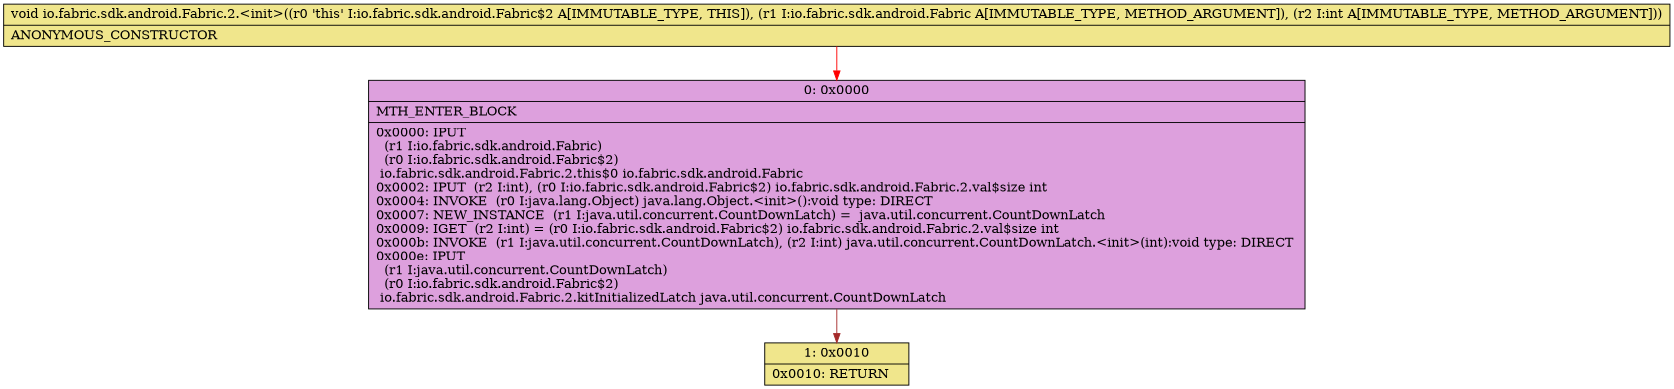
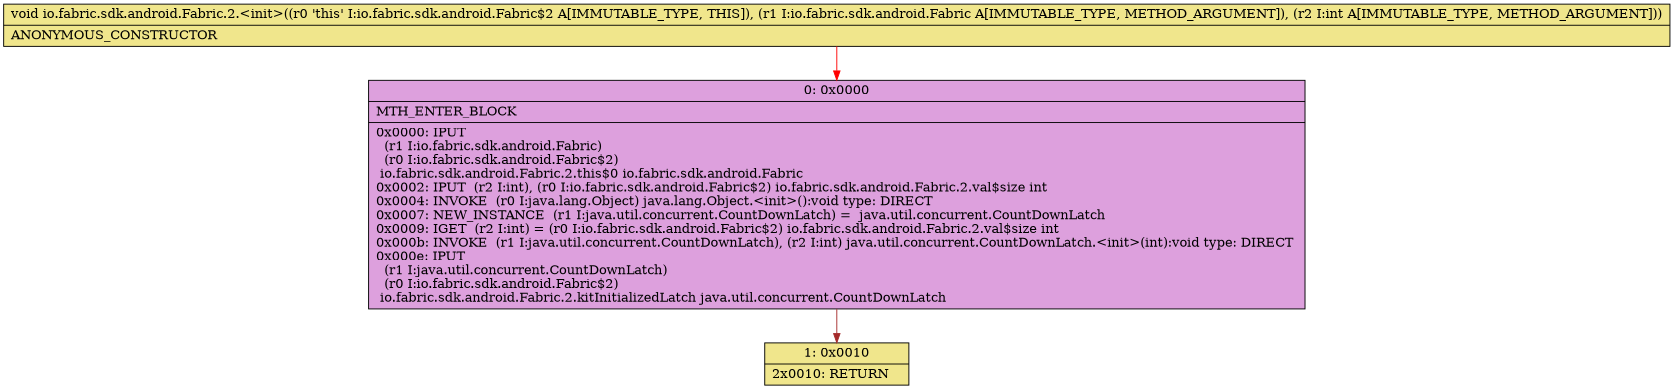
node "1: 0x0010": text "0x0010: RETURN" -> "2x0010: RETURN"
